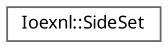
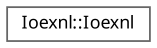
node "Ioexnl::SideSet": label "Ioexnl::SideSet" -> "Ioexnl::Ioexnl"
